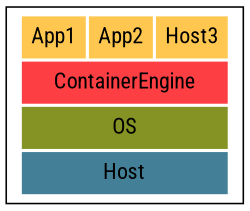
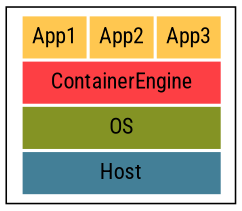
node "App1": text "Host3" -> "App3"
